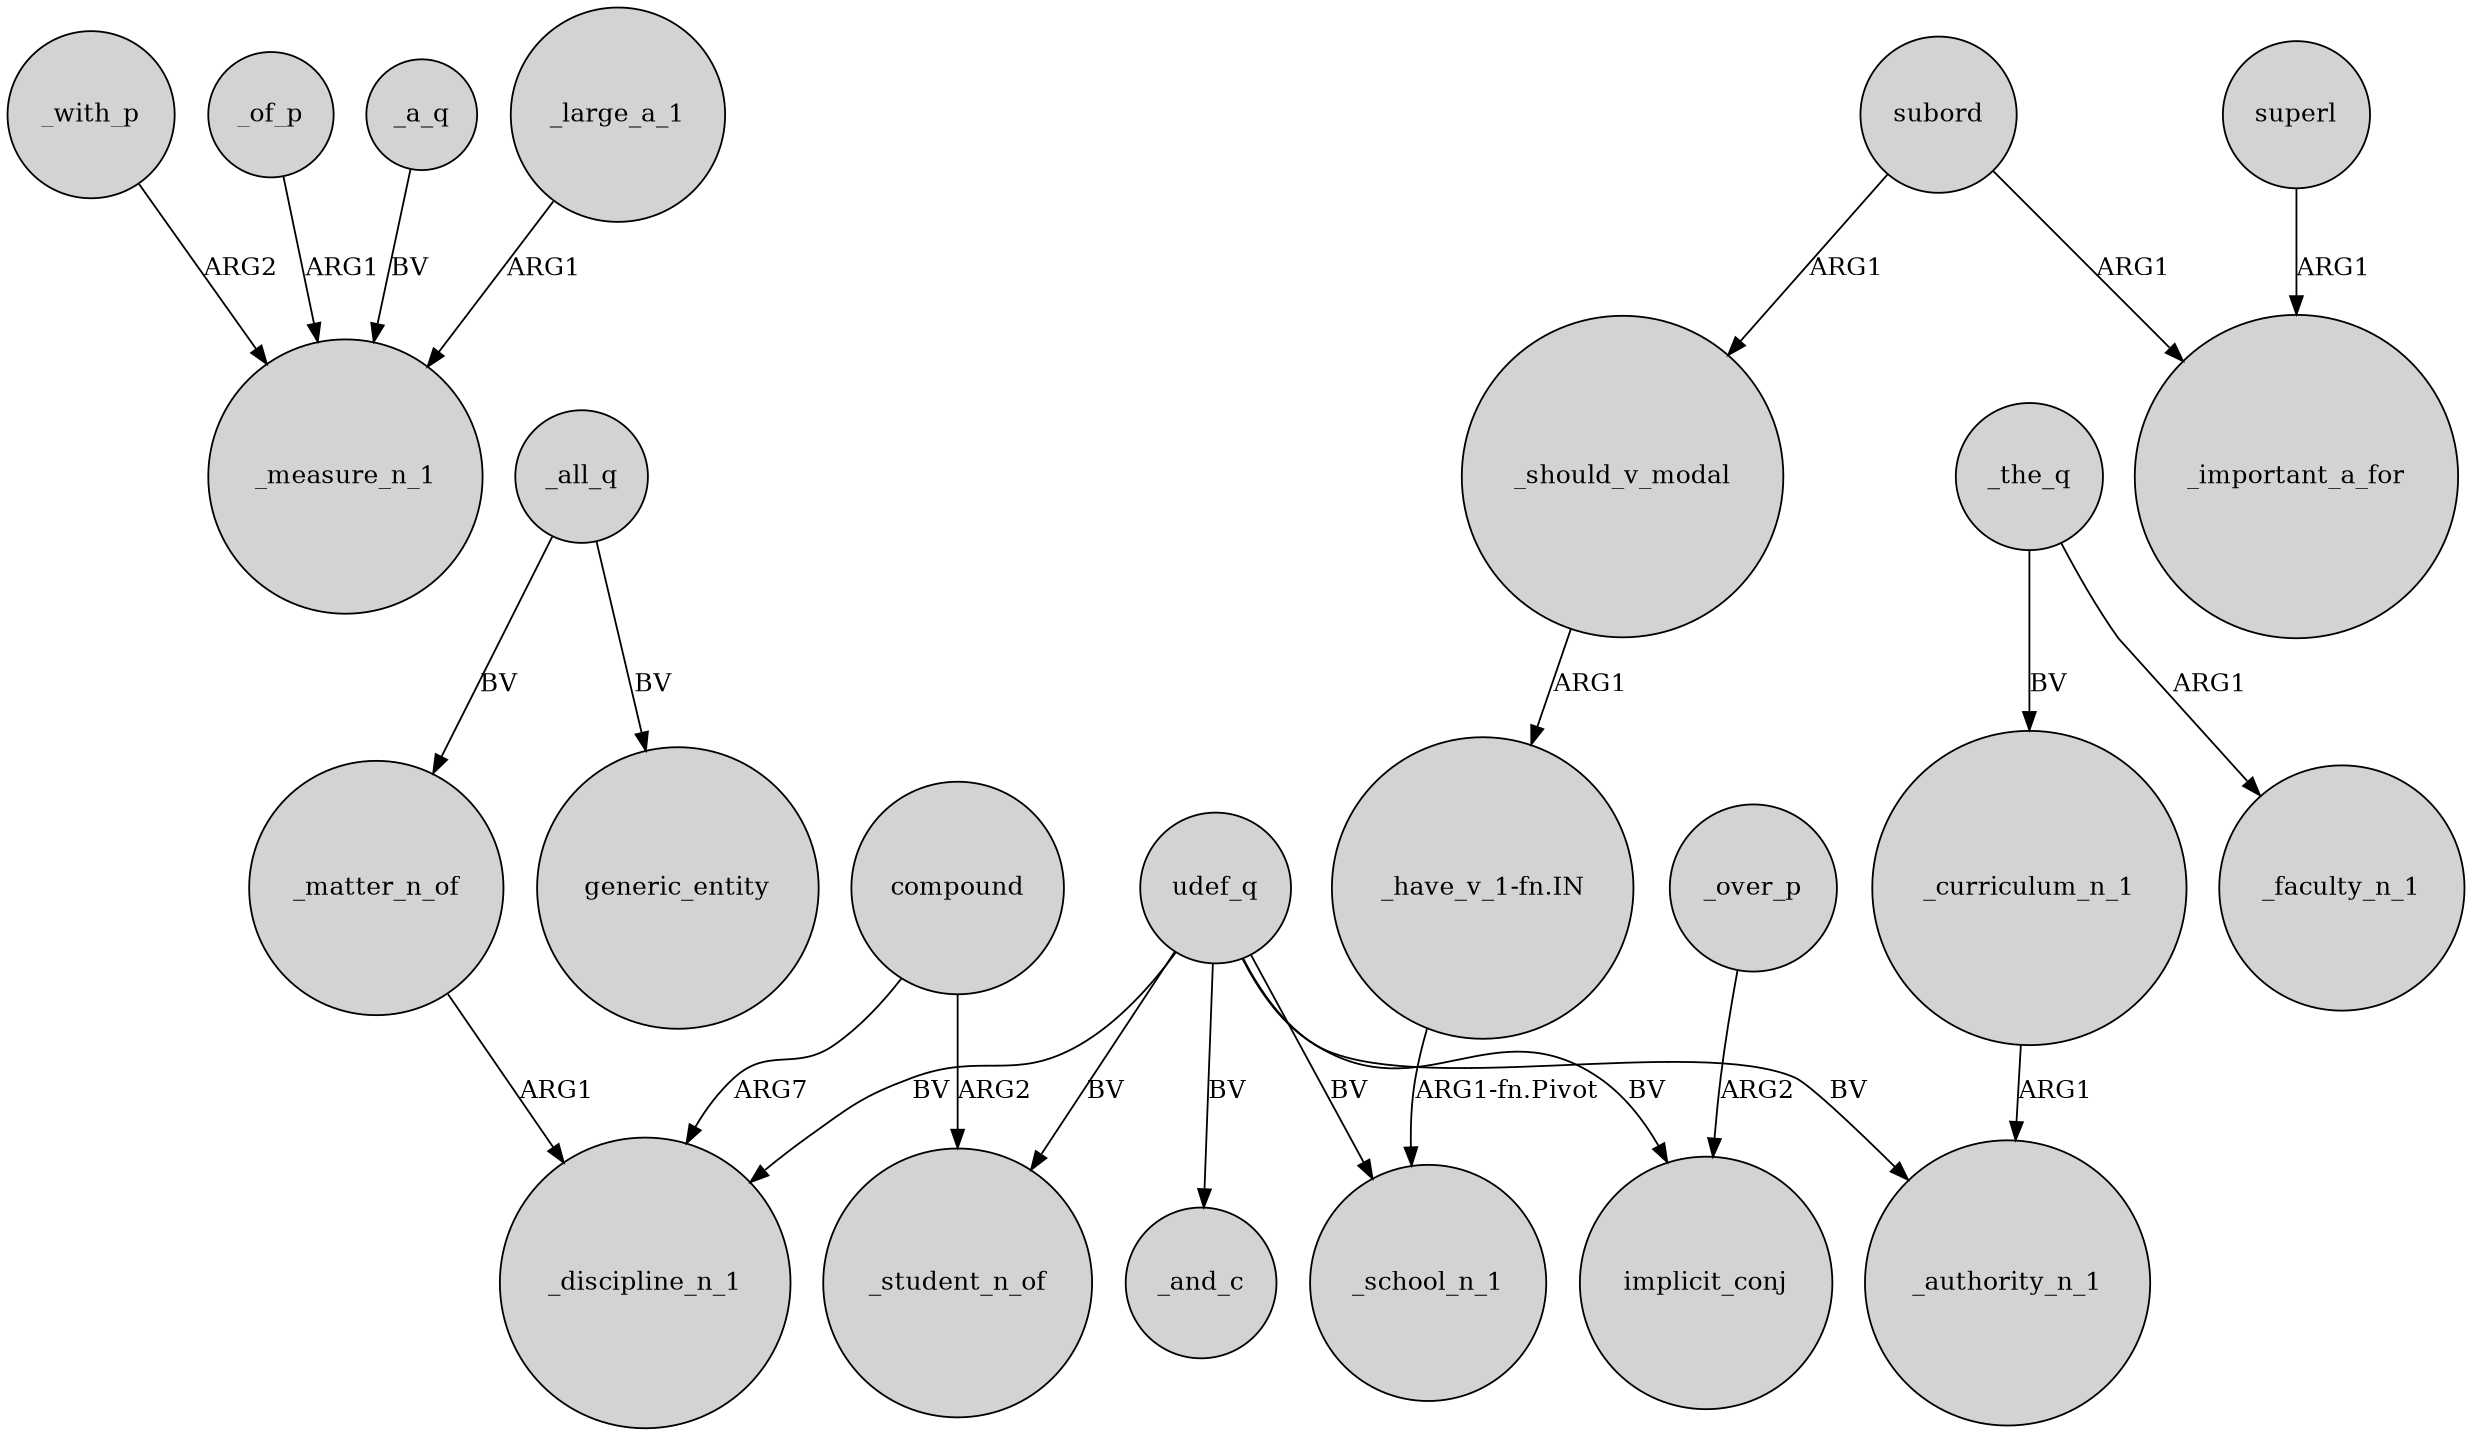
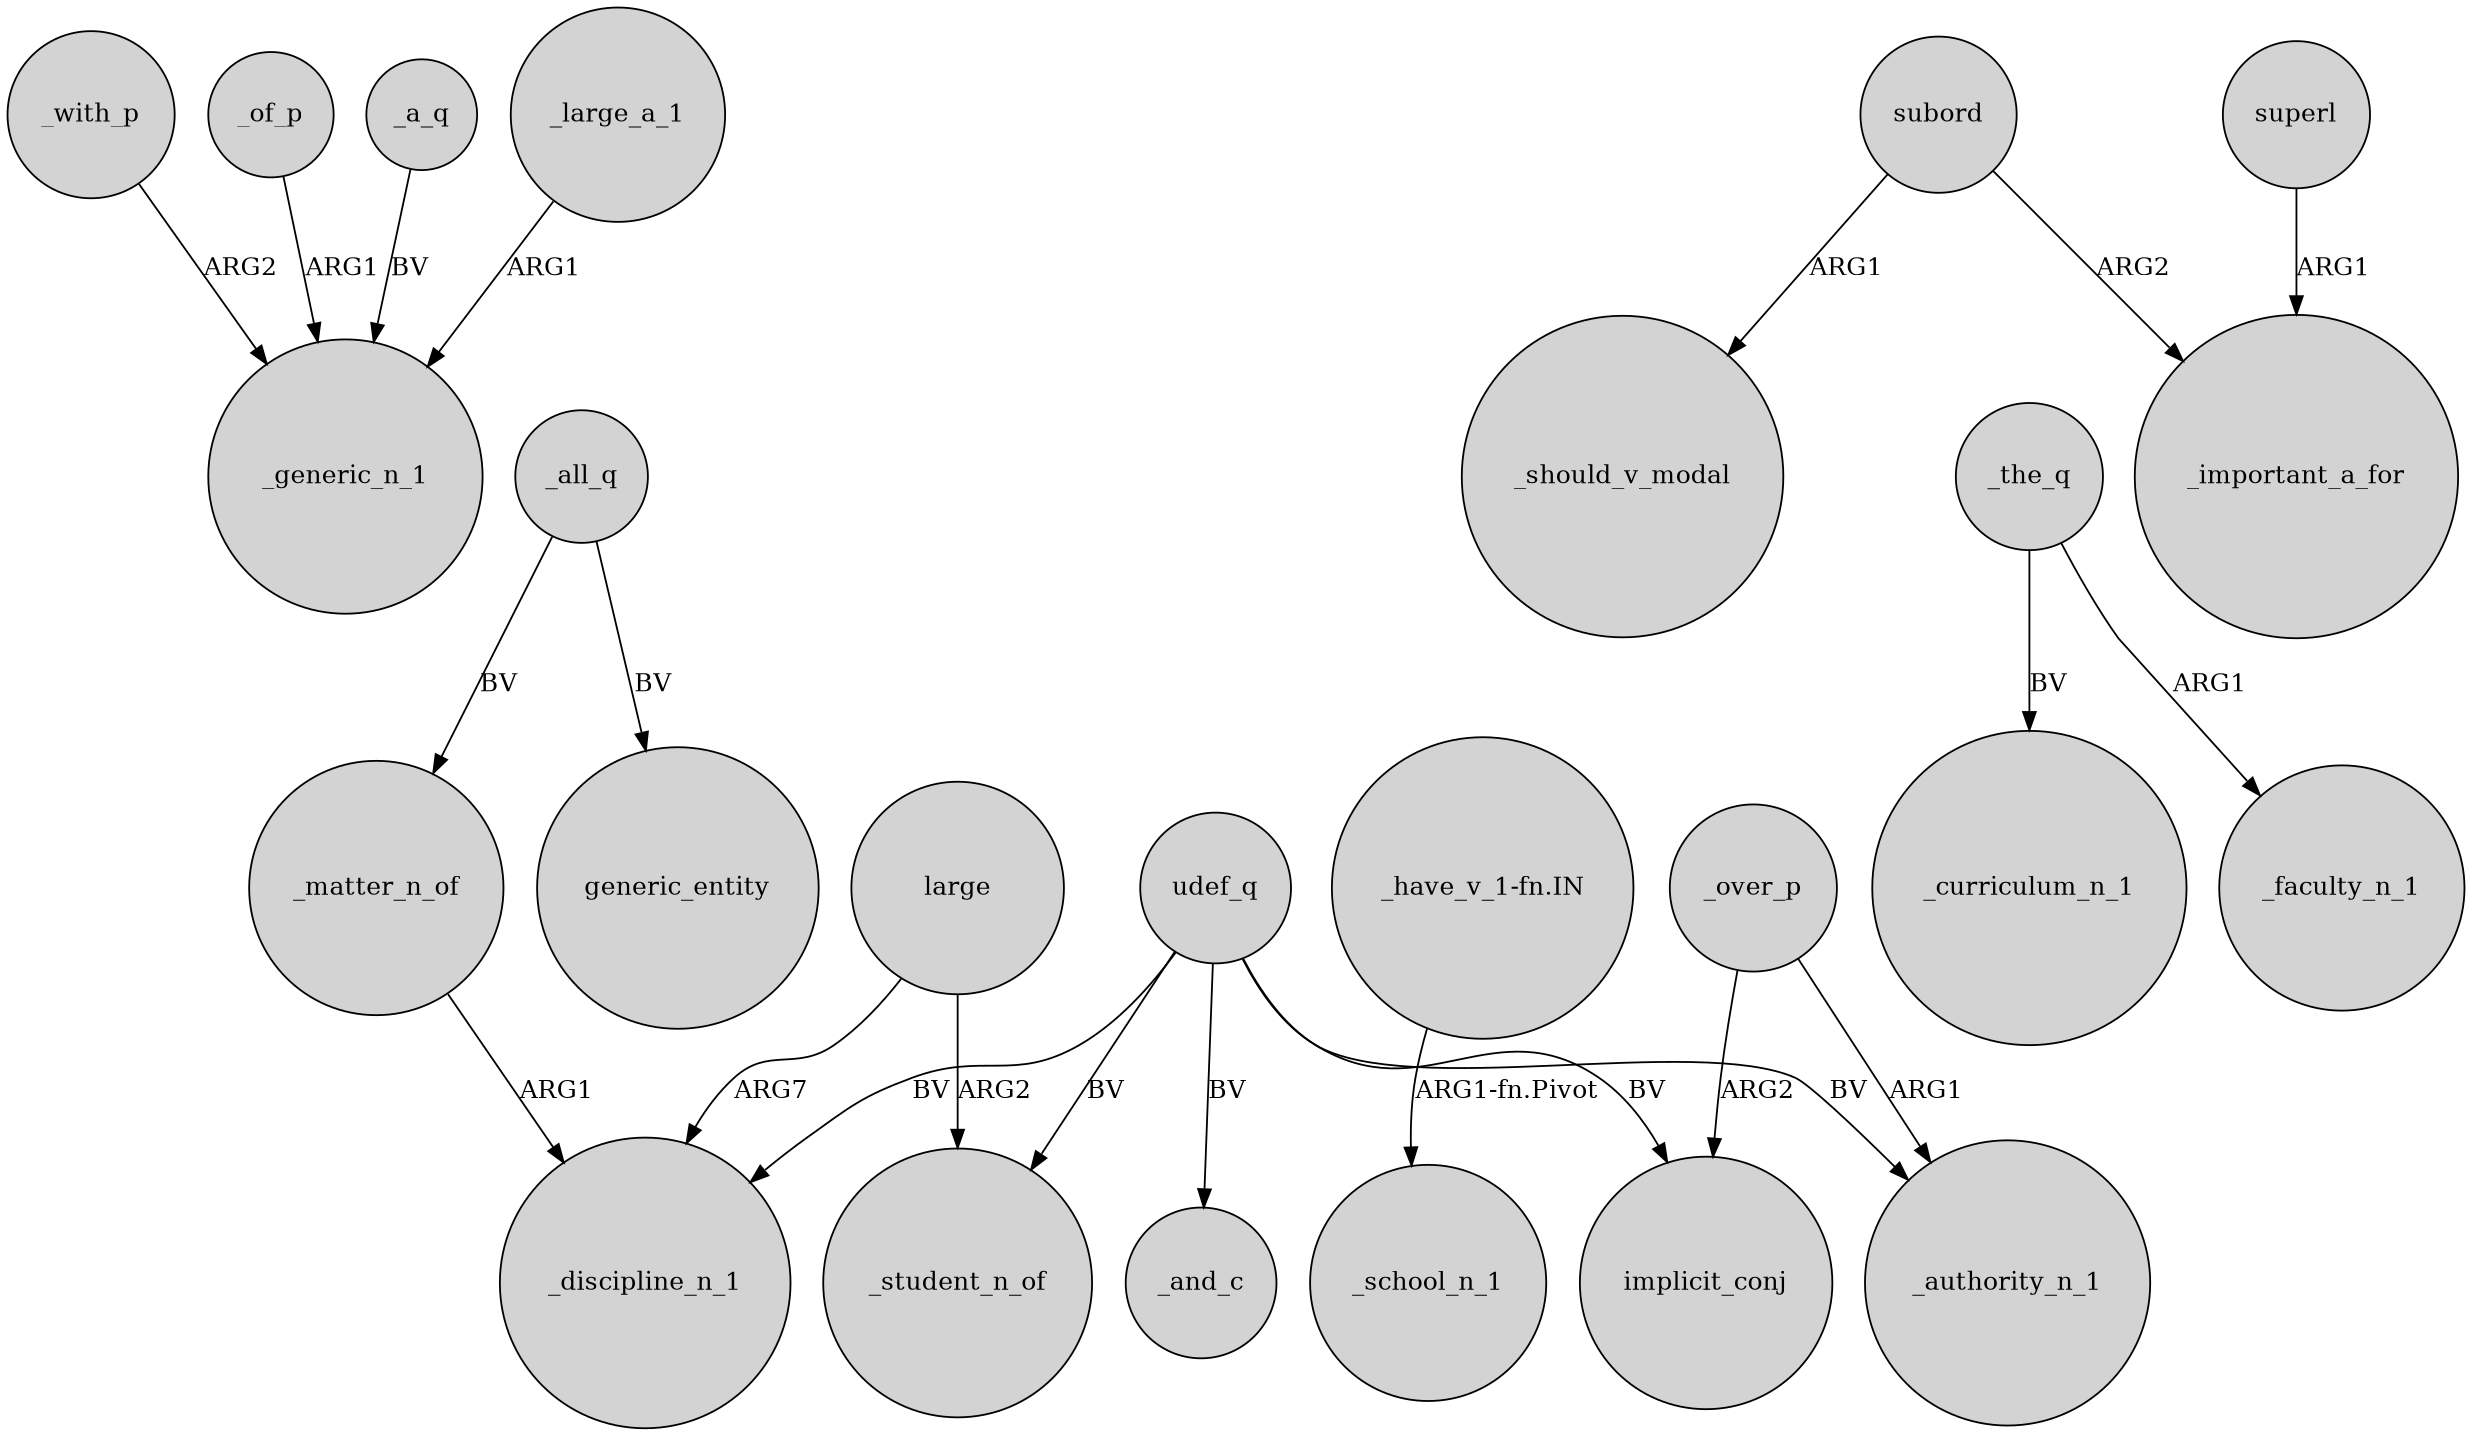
edge "subord" -> "_important_a_for": label "ARG1" -> "ARG2"
node "_measure_n_1": label "_measure_n_1" -> "_generic_n_1"
edge "_should_v_modal" -> "_have_v_1-fn.IN": removed, label "ARG1"
node "compound": label "compound" -> "large"
edge "udef_q" -> "_school_n_1": removed, label "BV"
edge "_curriculum_n_1" -> "_authority_n_1": now "_over_p" -> "_authority_n_1"
